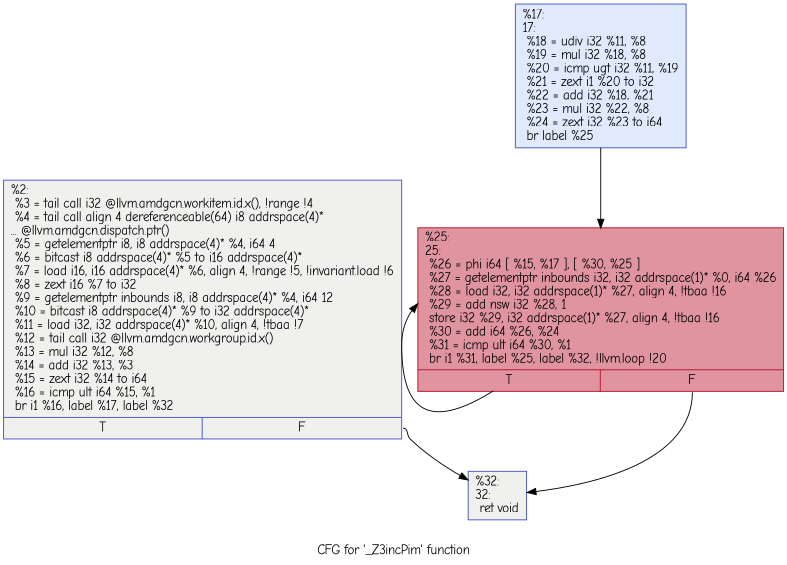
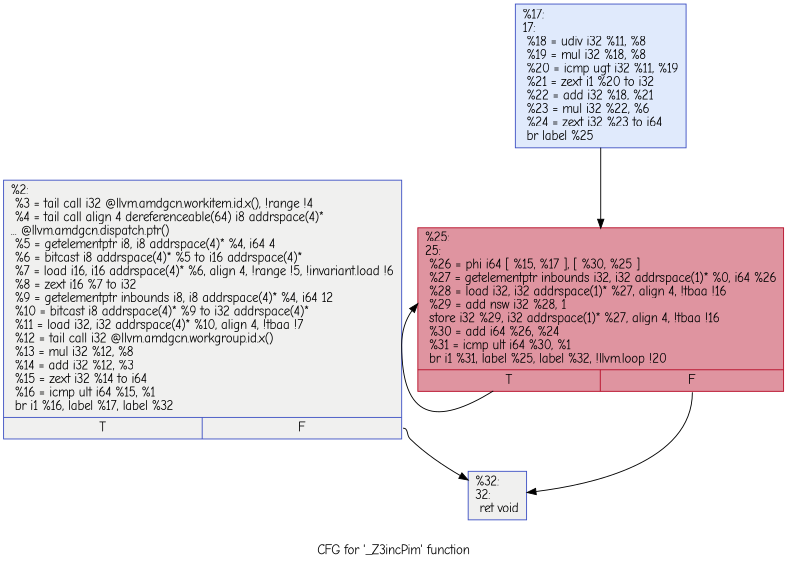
node "%17:": text "%23 = mul i32 %22, %8" -> "%23 = mul i32 %22, %6"
node "%2:": text "%14 = add i32 %13, %3" -> "%14 = add i32 %12, %3"
